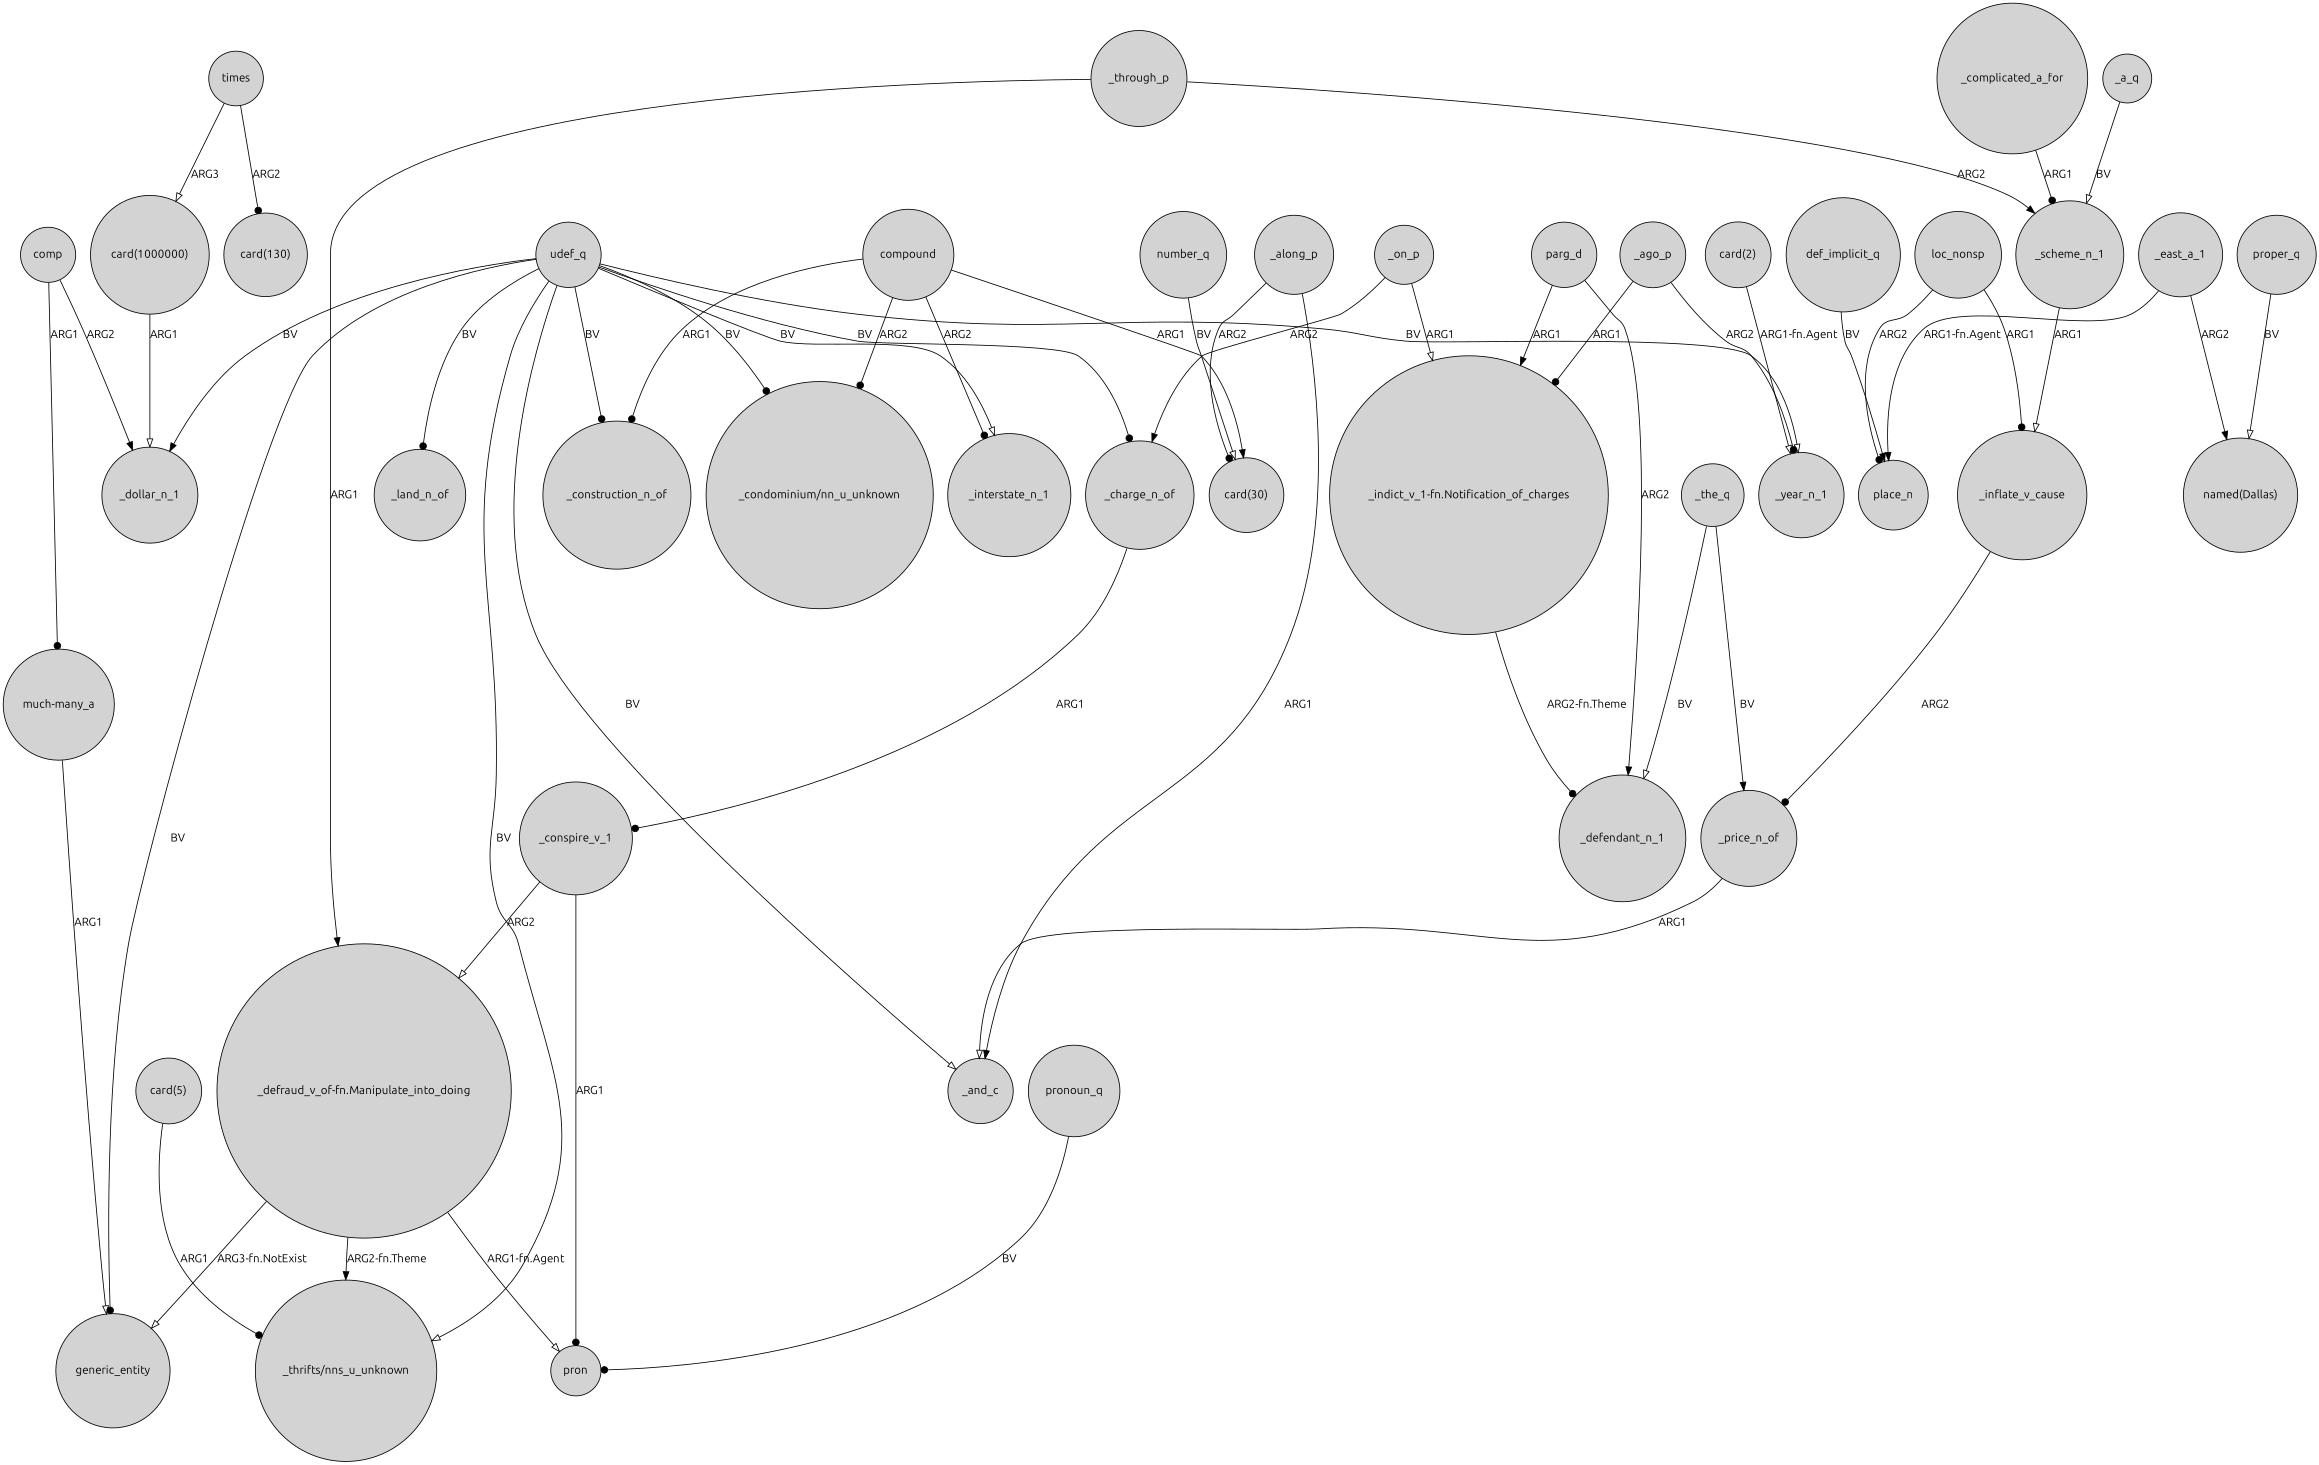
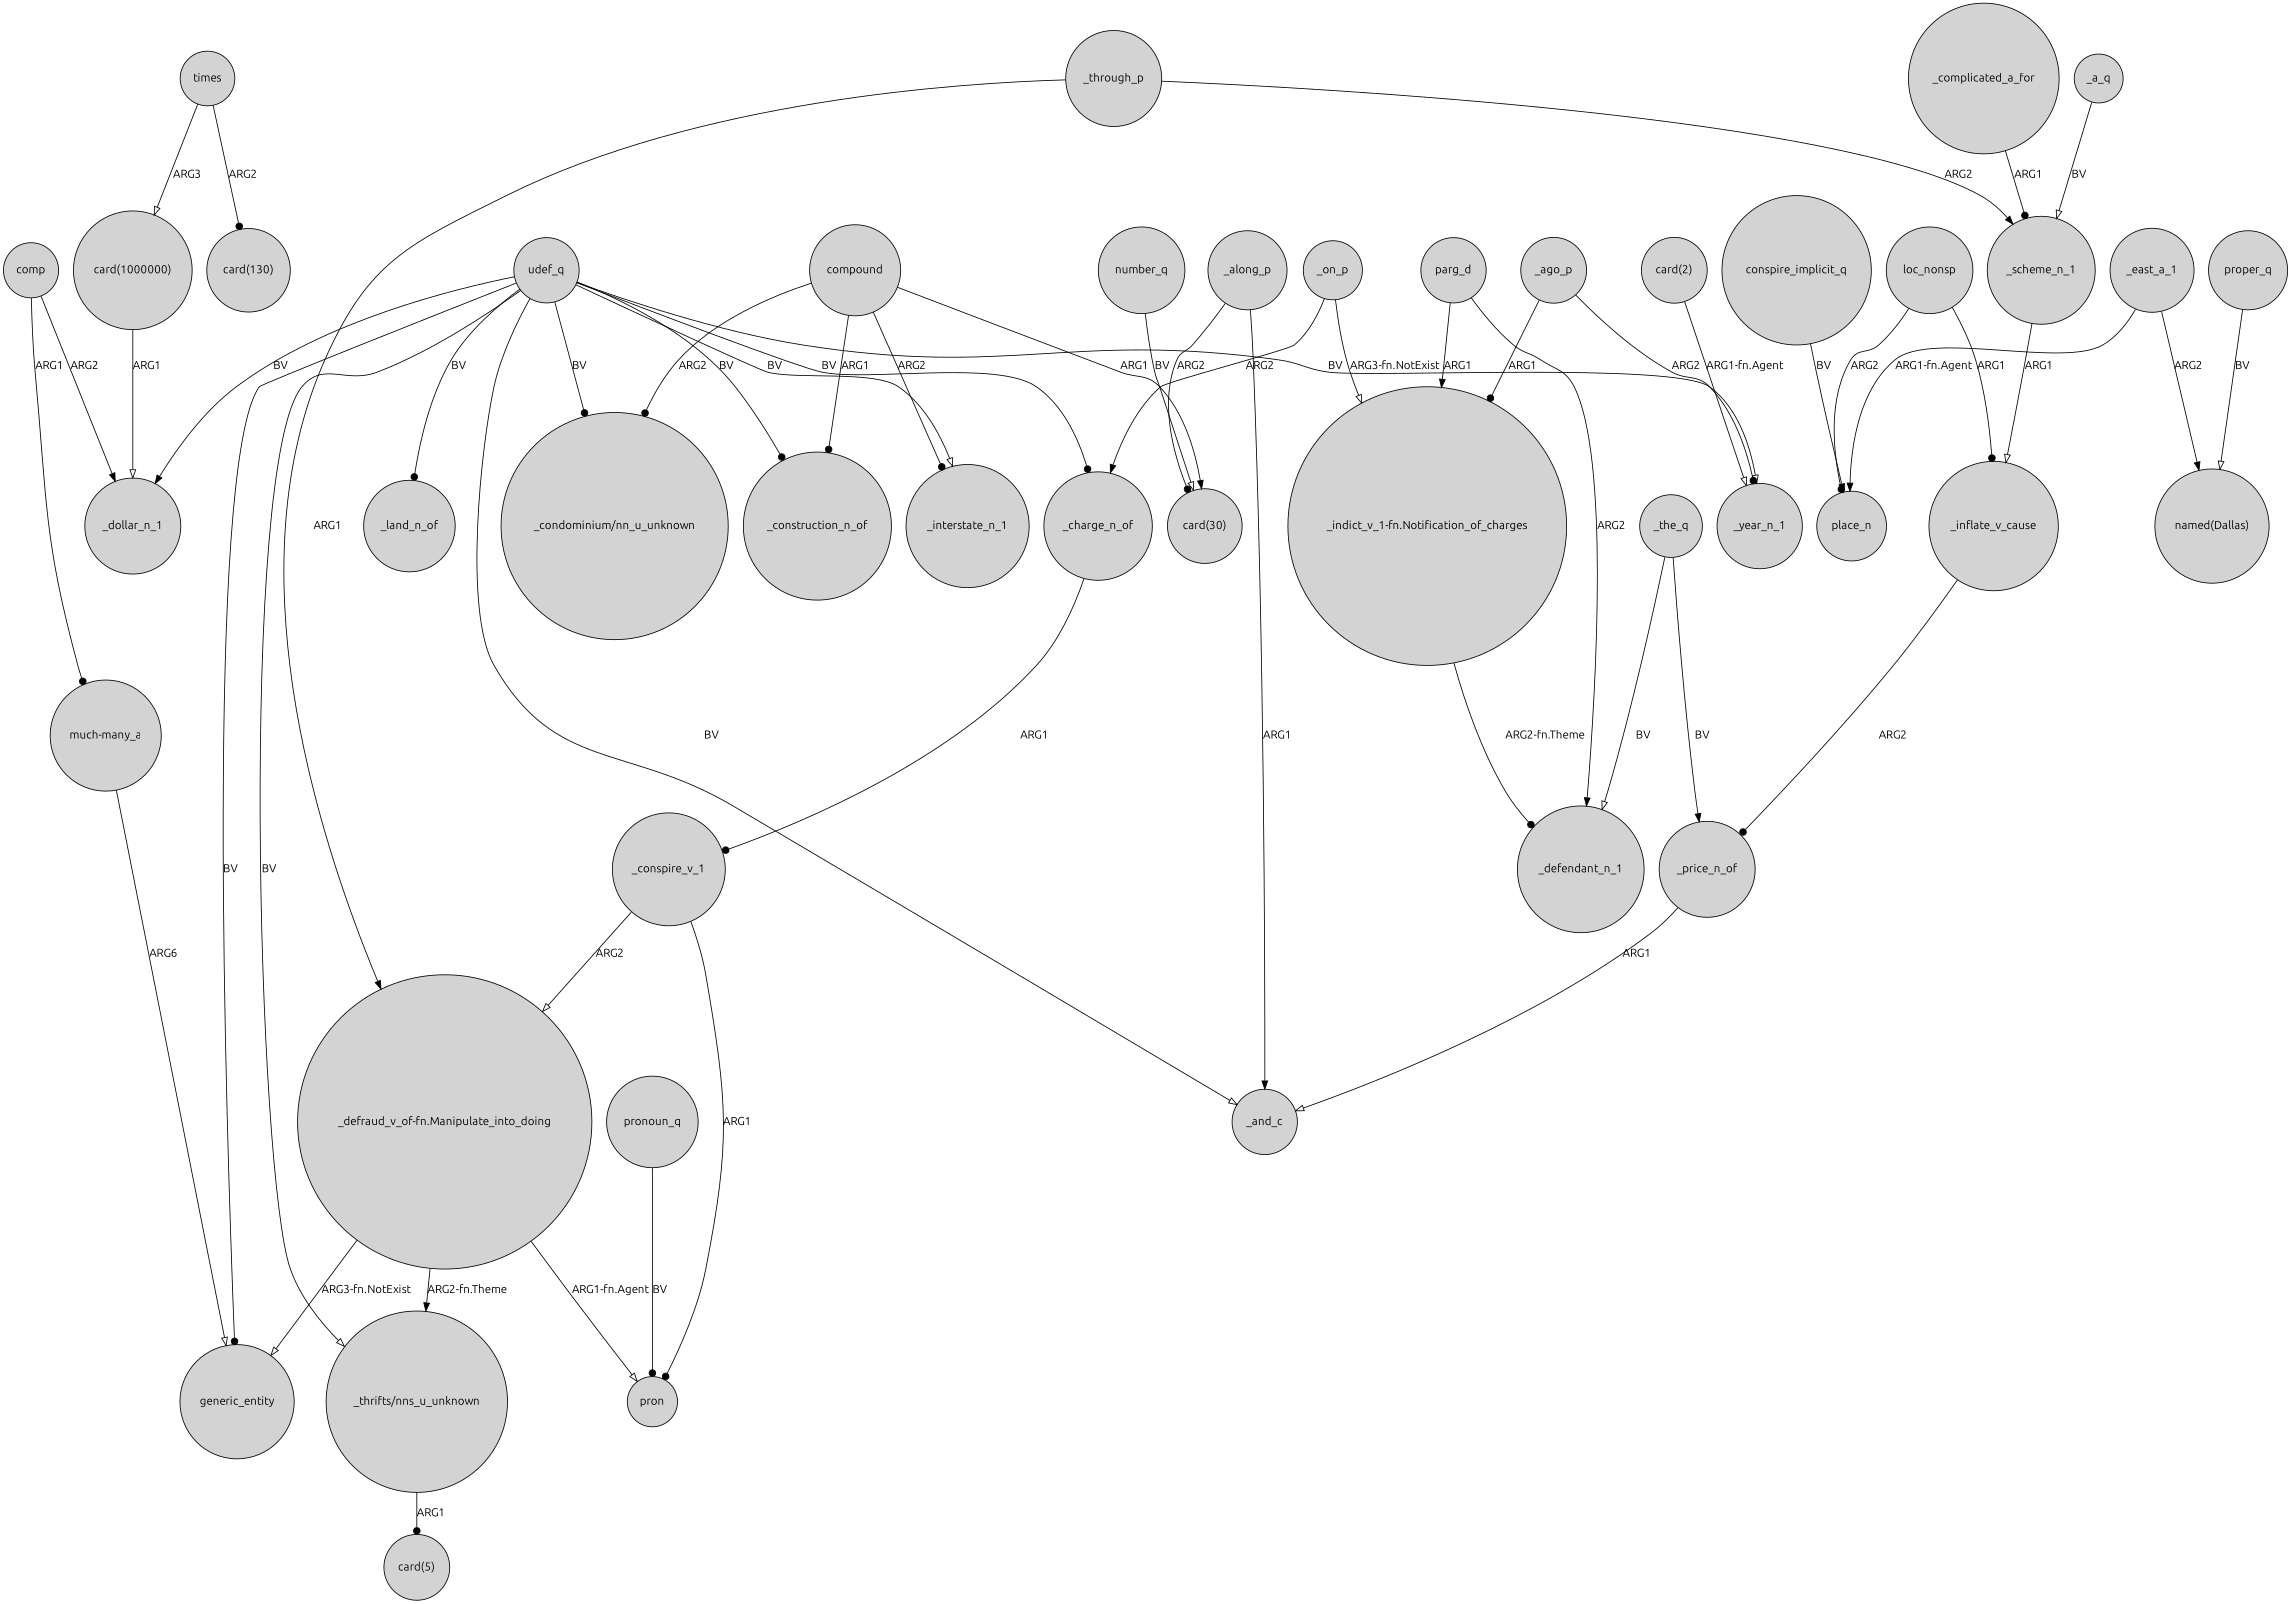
node "def_implicit_q": label "def_implicit_q" -> "conspire_implicit_q"
edge "_on_p" -> "_indict_v_1-fn.Notification_of_charges": label "ARG1" -> "ARG3-fn.NotExist"
edge "much-many_a" -> "generic_entity": label "ARG1" -> "ARG6"
edge "card(5)" -> "_thrifts/nns_u_unknown": reversed
